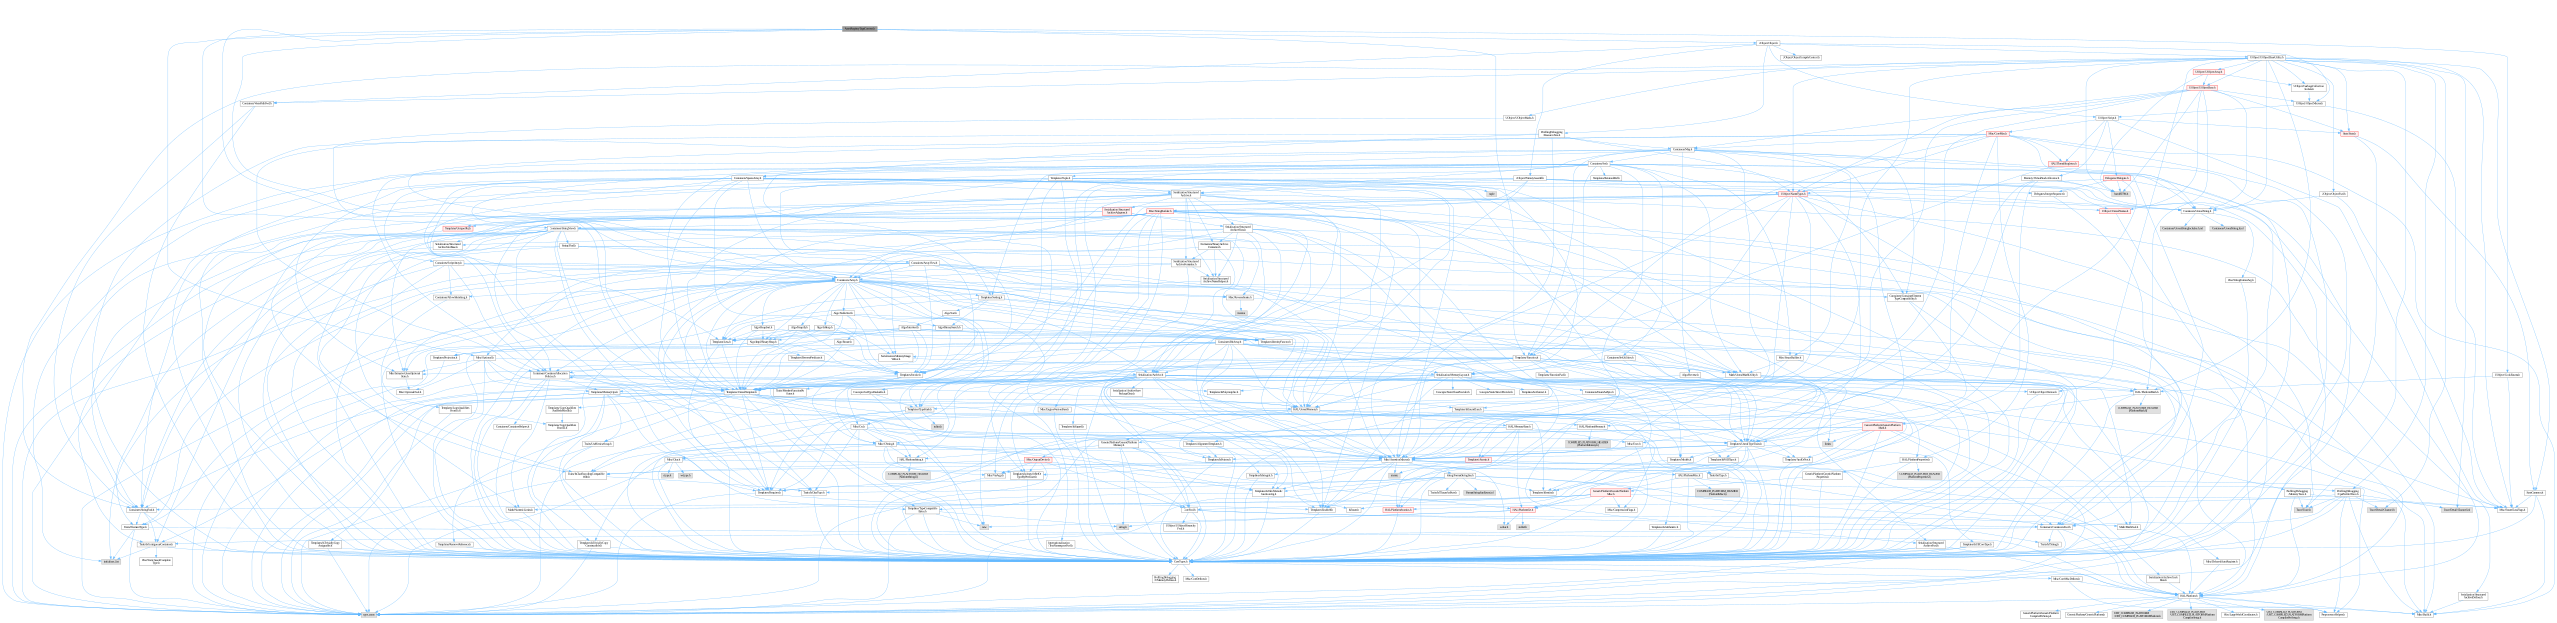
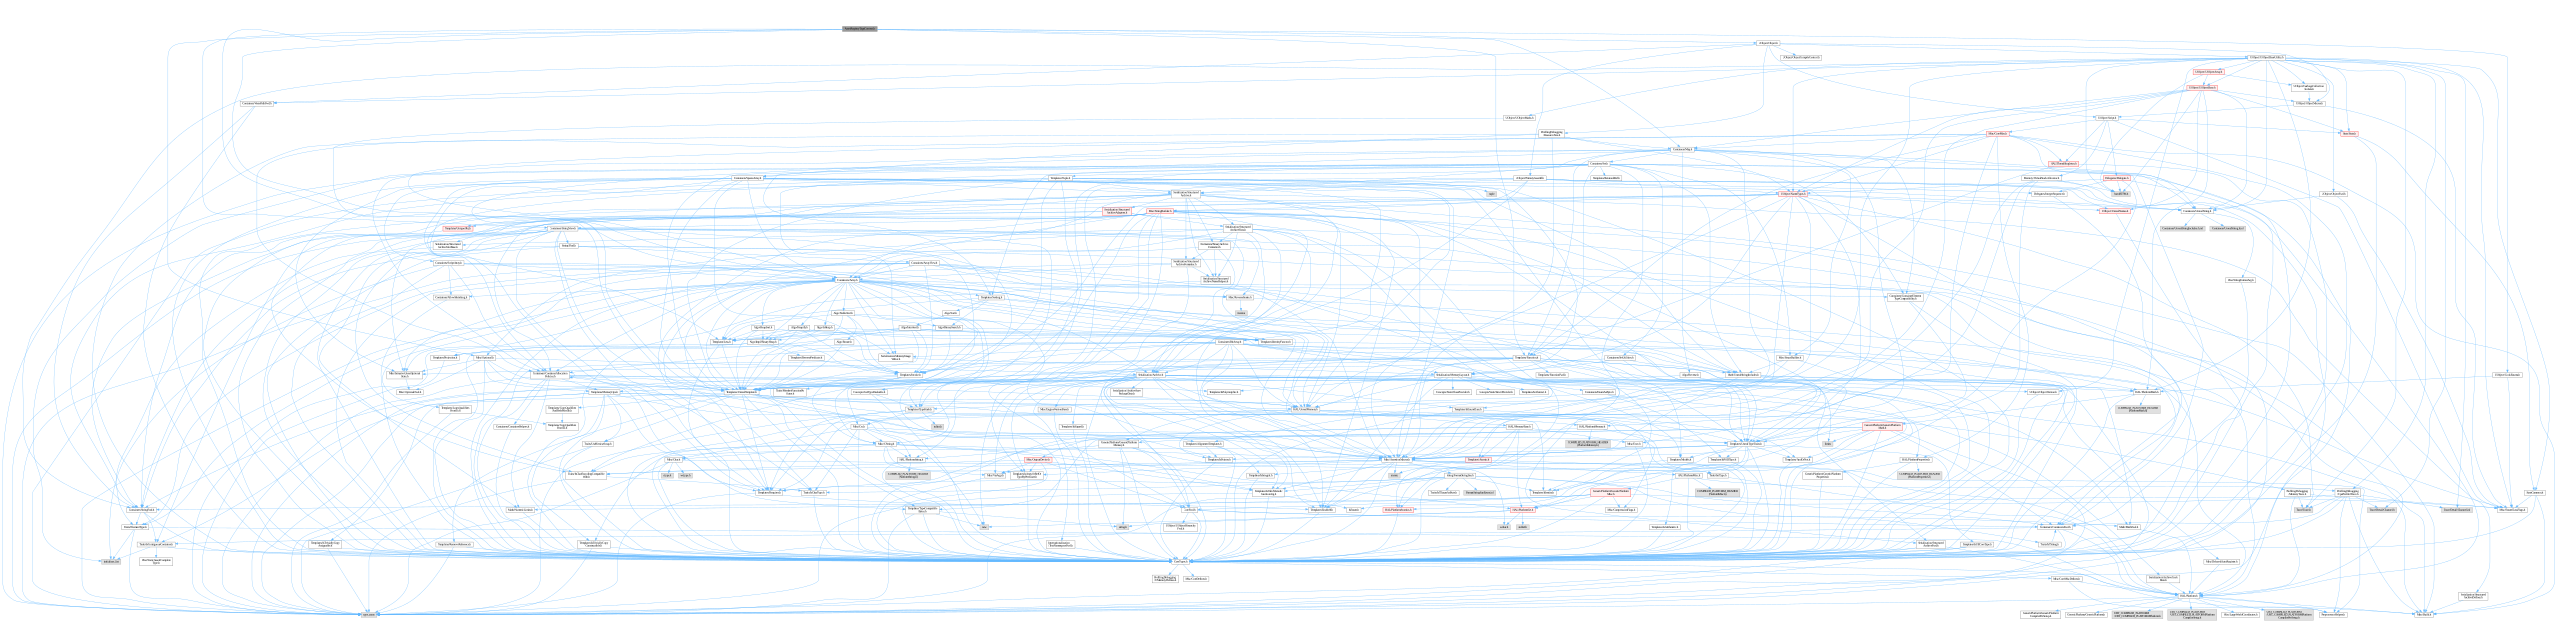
edge "AssetRegistryTagsContext.h" -> "Containers/Map.h": added
edge "Containers/StringView.h" -> "Traits/IsContiguousContainer.h": removed
node "Math/UnrealMathUtility.h": label "Math/UnrealMathUtility.h" -> "Math/UnrealStringIncludes.h"
edge "Templates/UnrealTemplate.h" -> "type_traits": now "Templates/RemoveReference.h" -> "type_traits"
edge "GenericPlatform/GenericPlatform Properties.h" -> "GenericPlatform/GenericPlatform Misc.h": removed
edge "Containers/ContainersFwd.h" -> "Traits/IsTString.h": reversed
